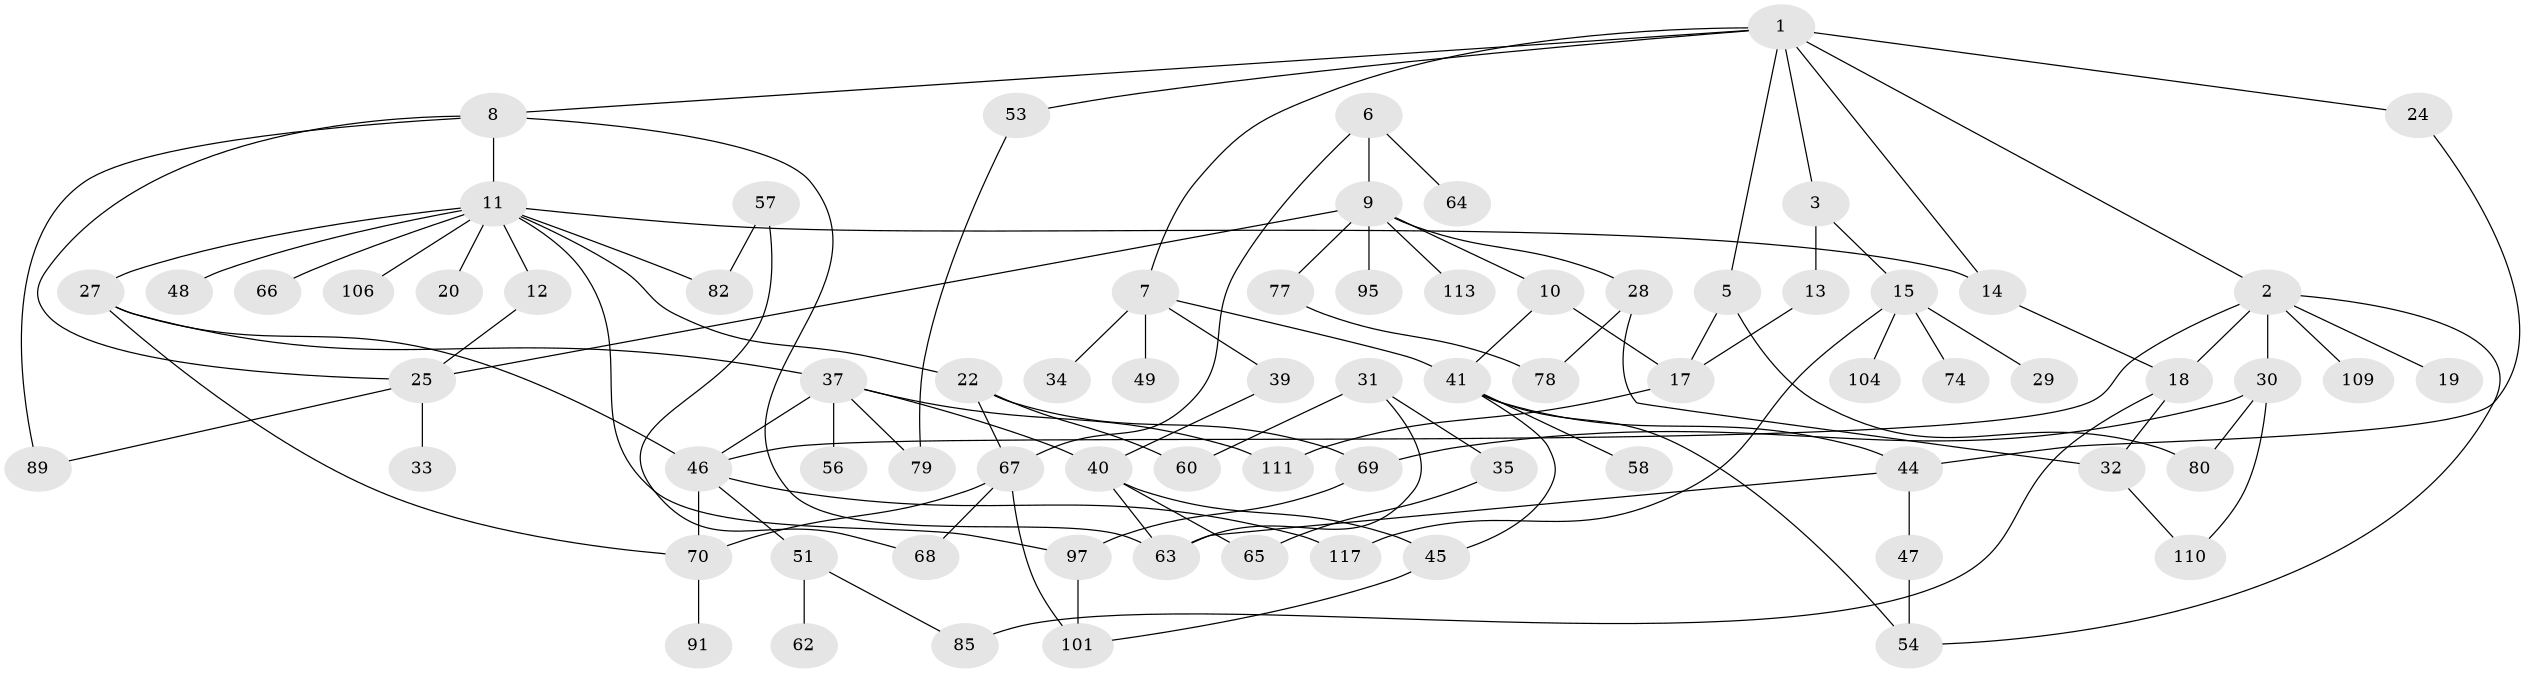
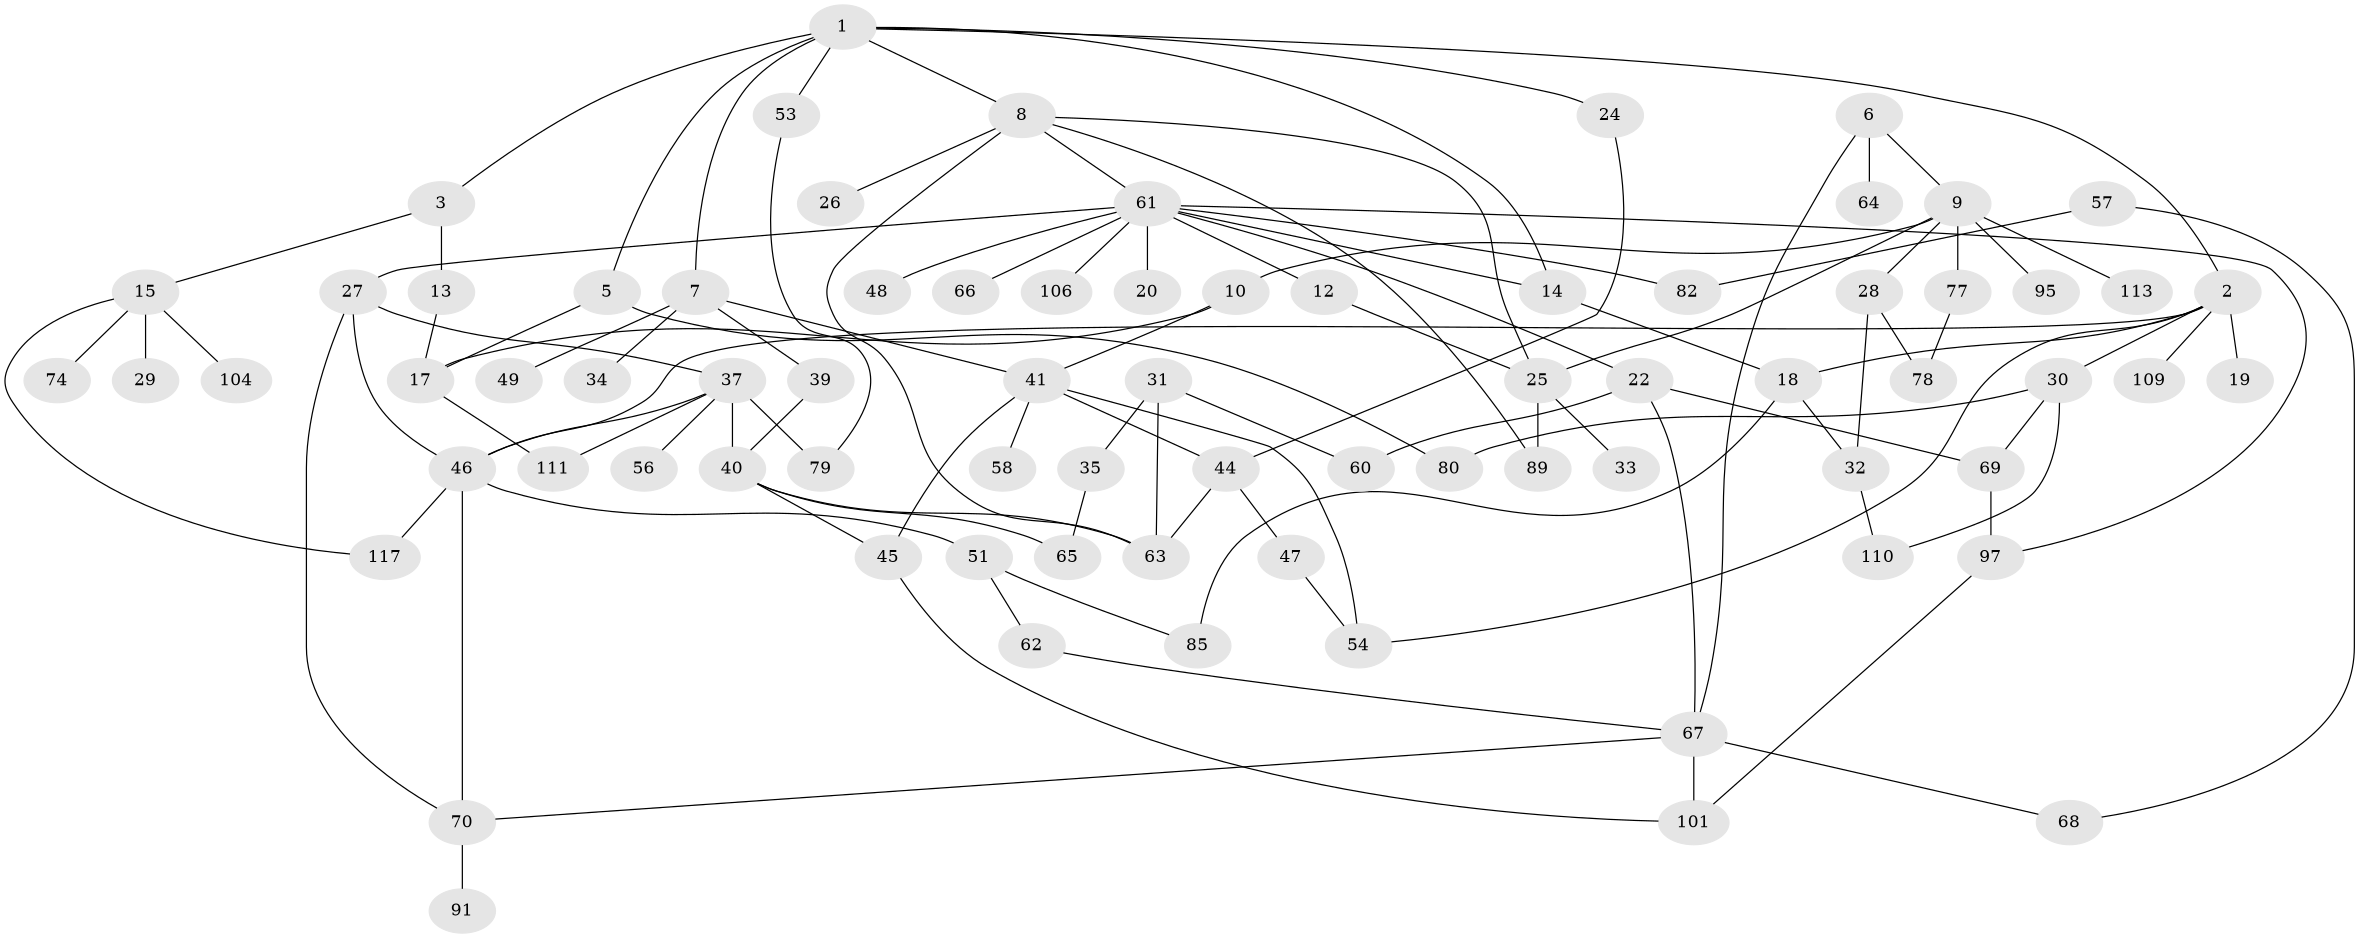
node "11": label "11" -> "61"
node "26": added
edge "62" -- "67": added
